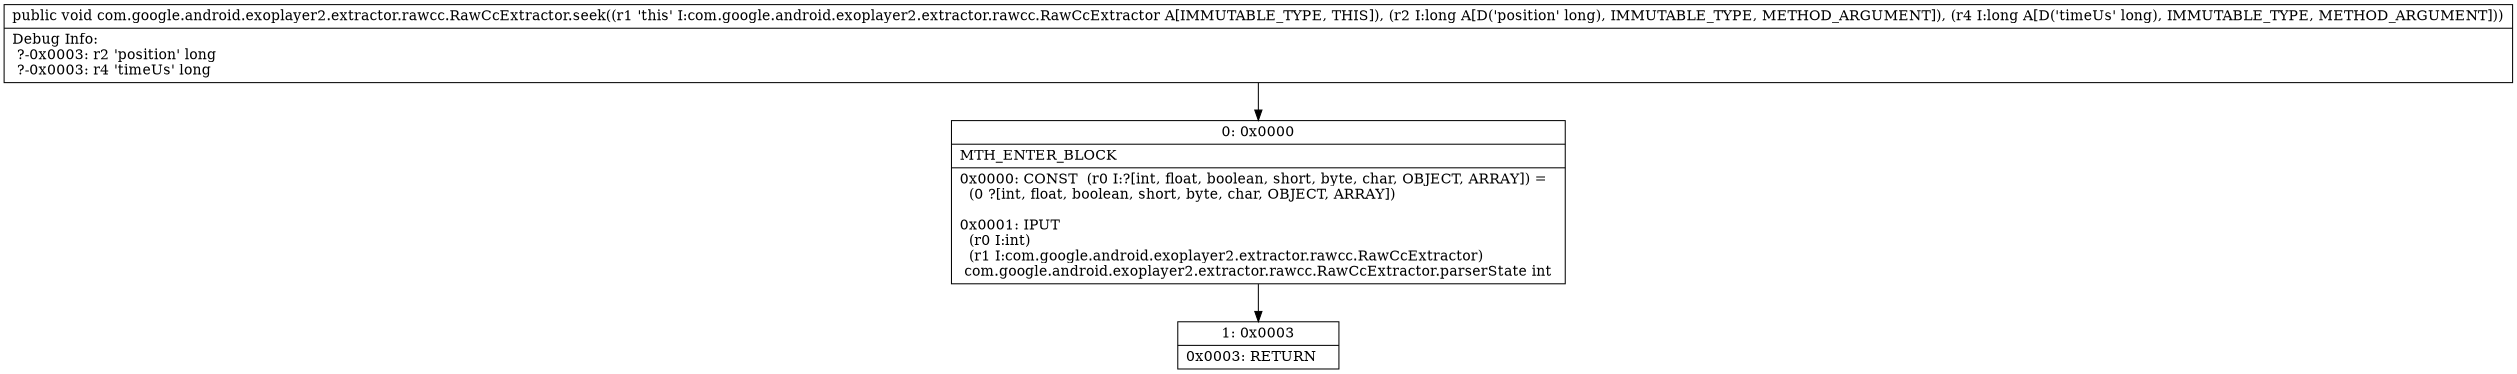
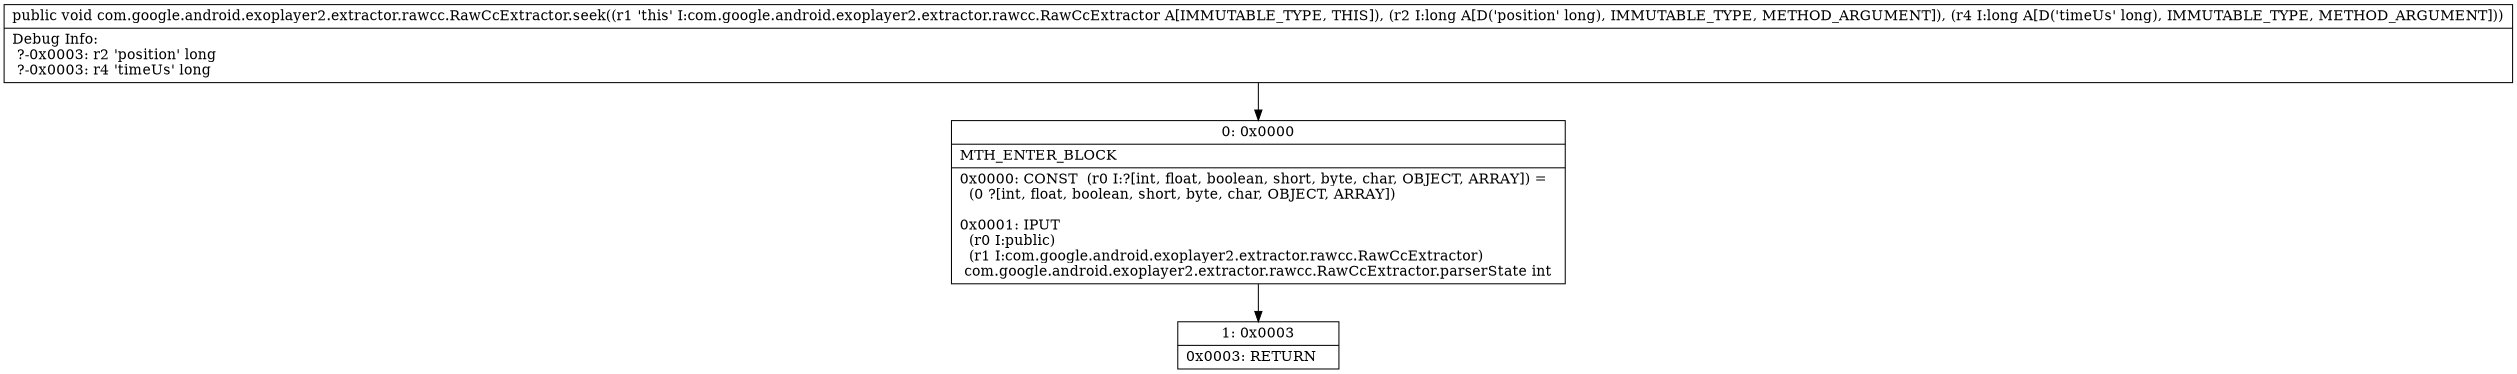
node "0: 0x0000": text "(r0 I:int)" -> "(r0 I:public)"
